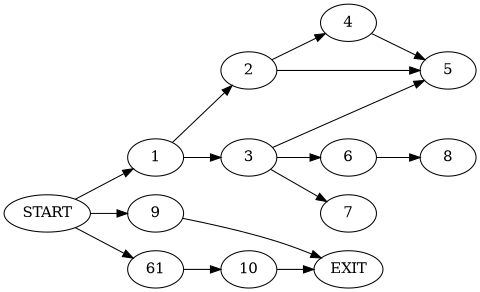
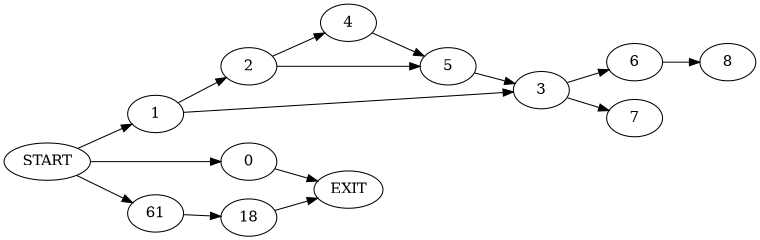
edge "3" -> "5": reversed
node "9": label "9" -> "0"
node "10": label "10" -> "18"
